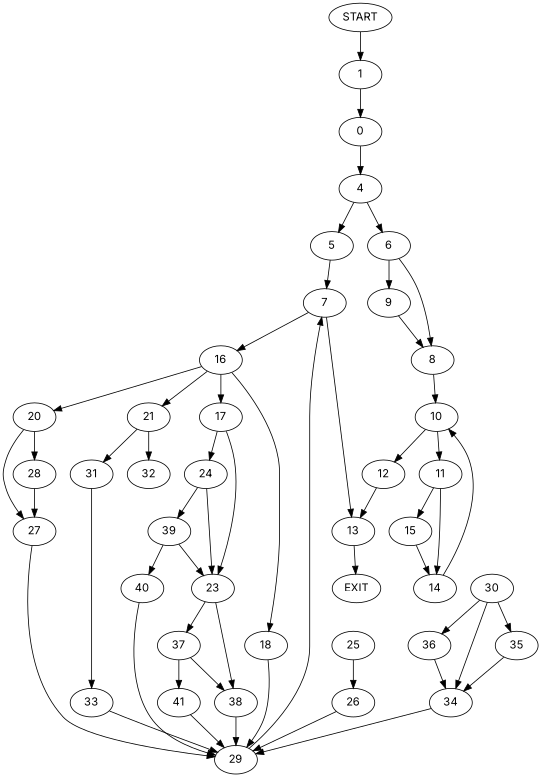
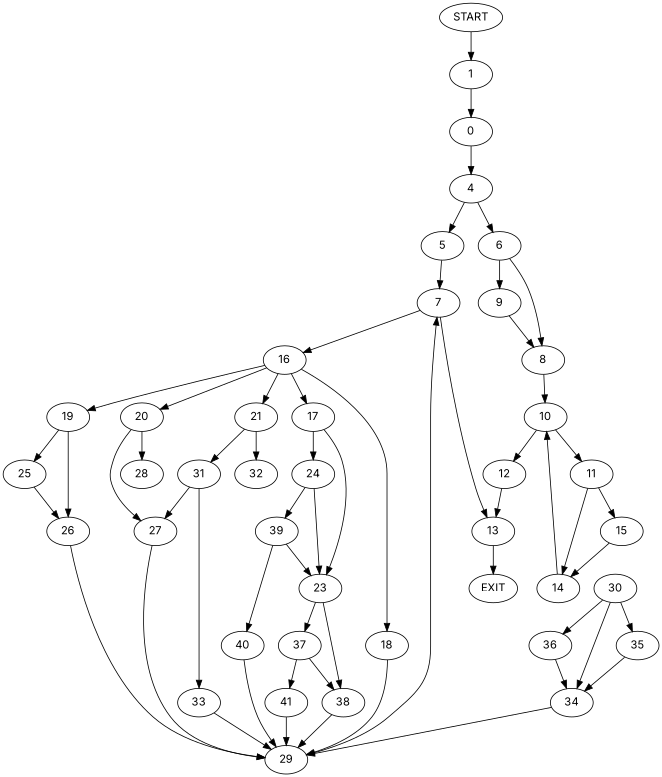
node "19": added
edge "28" -> "27": now "31" -> "27"
